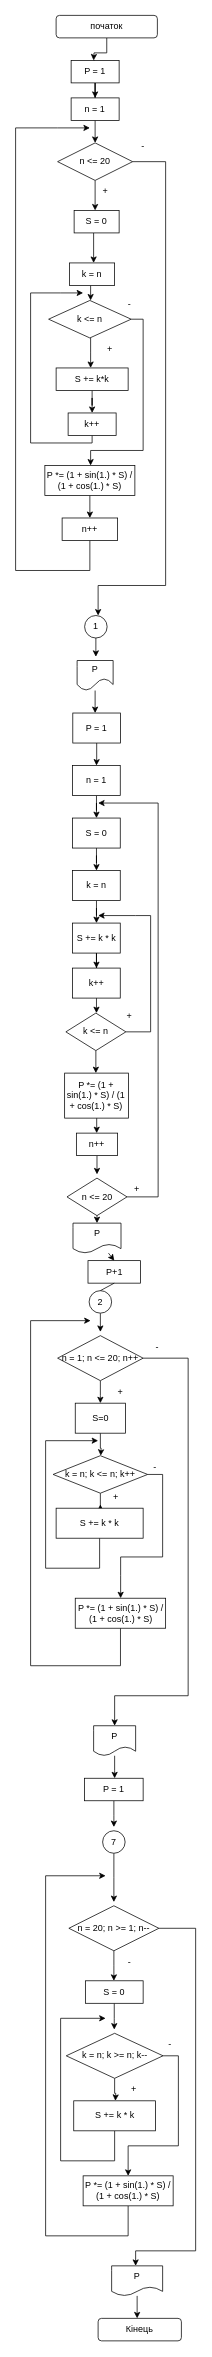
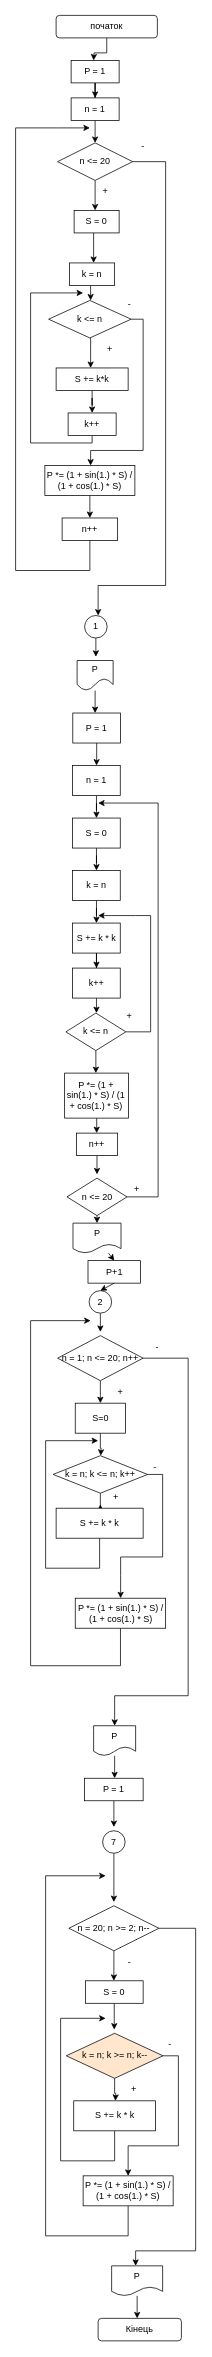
edge "P+1" -- "2": arrowhead none -> classic
node "n = 20; n >= 1; n--": label "n = 20; n >= 1; n--" -> "n = 20; n >= 2; n--"
node "k = n; k >= n; k--": fillcolor #ffffff -> #ffe6cc
